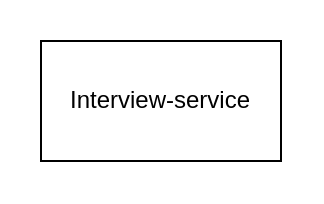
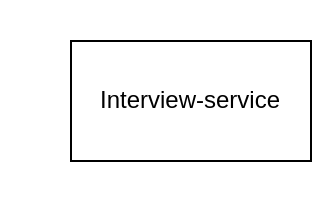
node "Interview-service": moved (161, 101) -> (191, 101)
